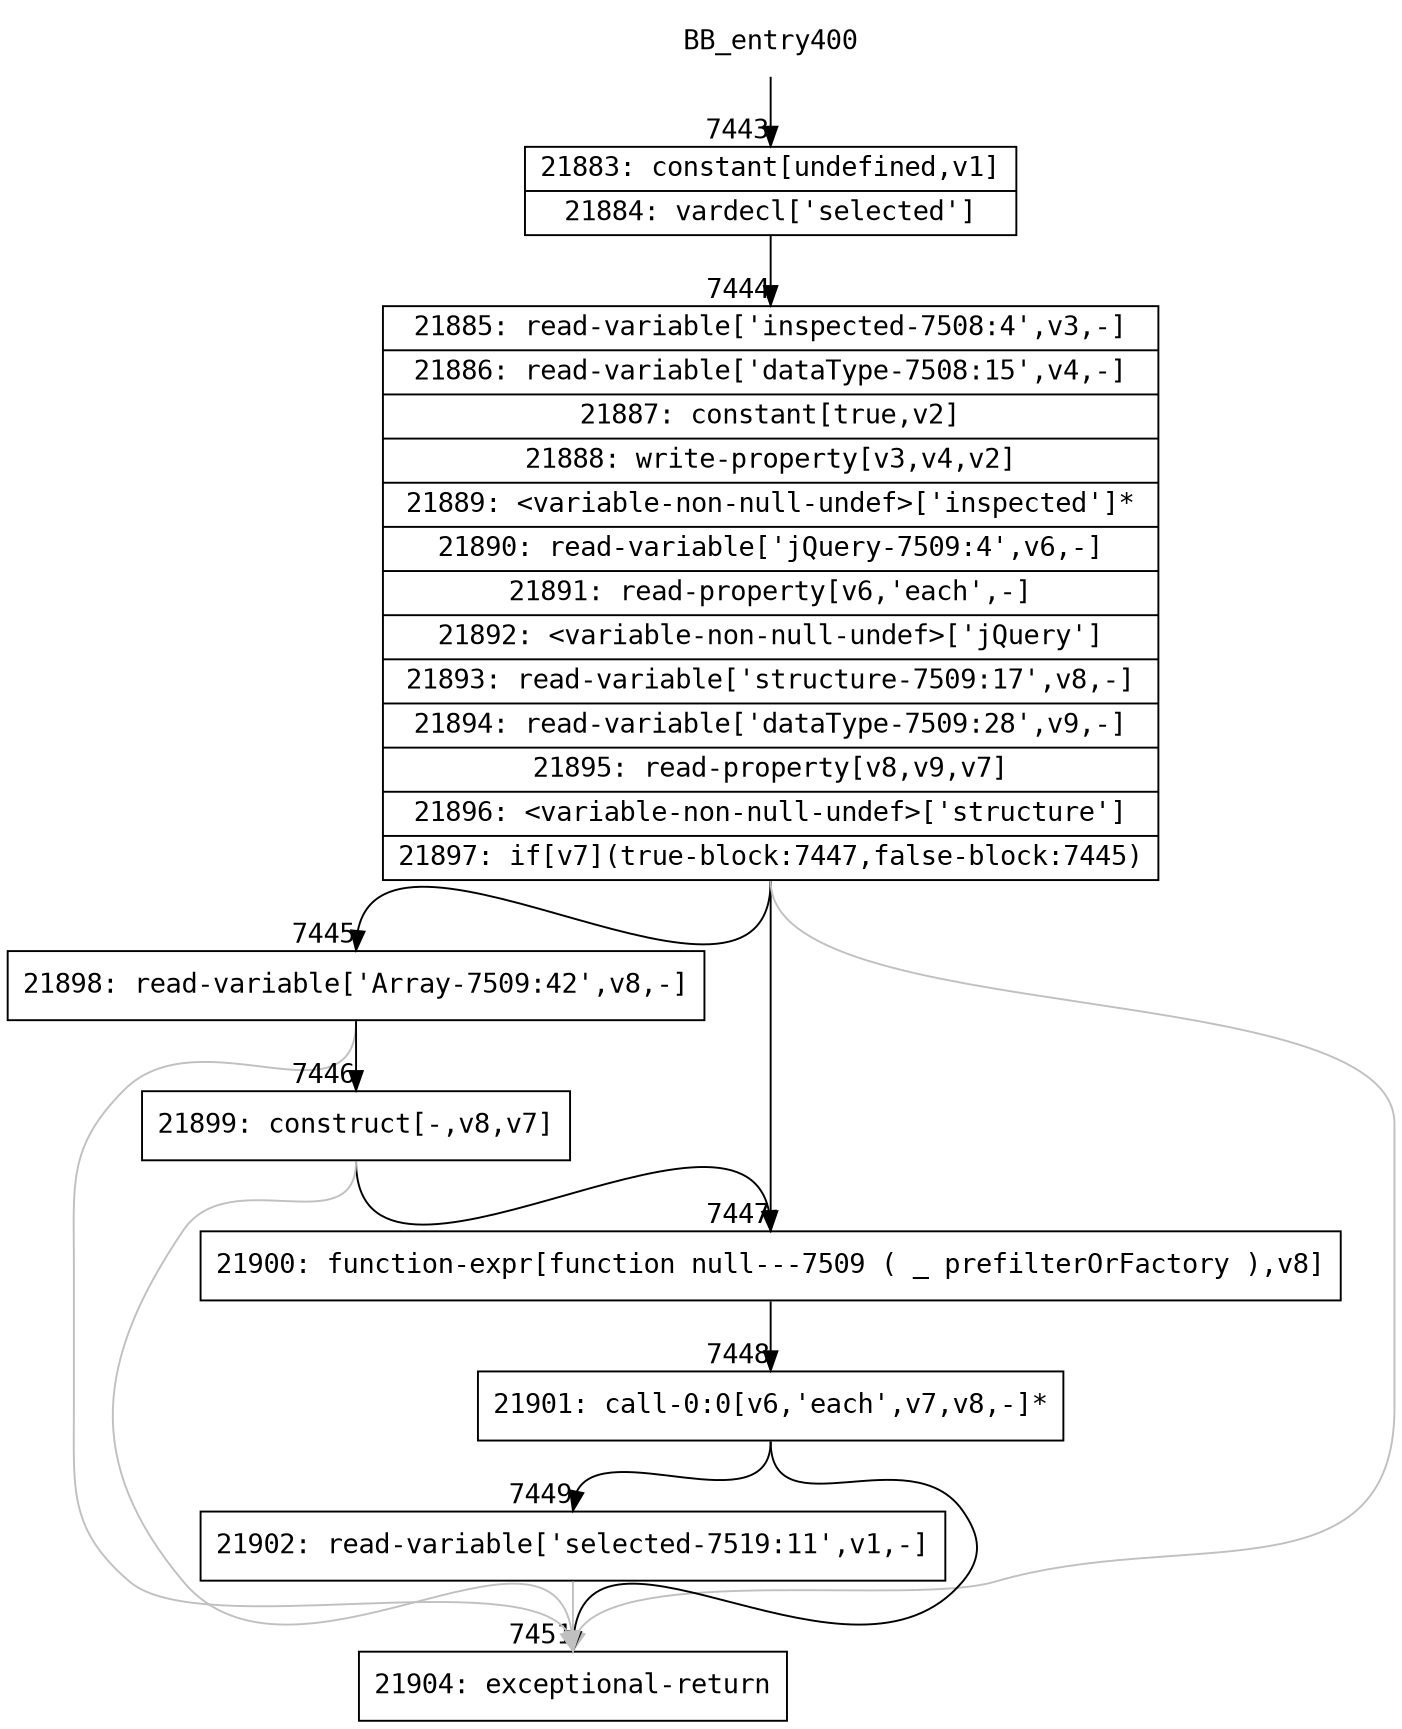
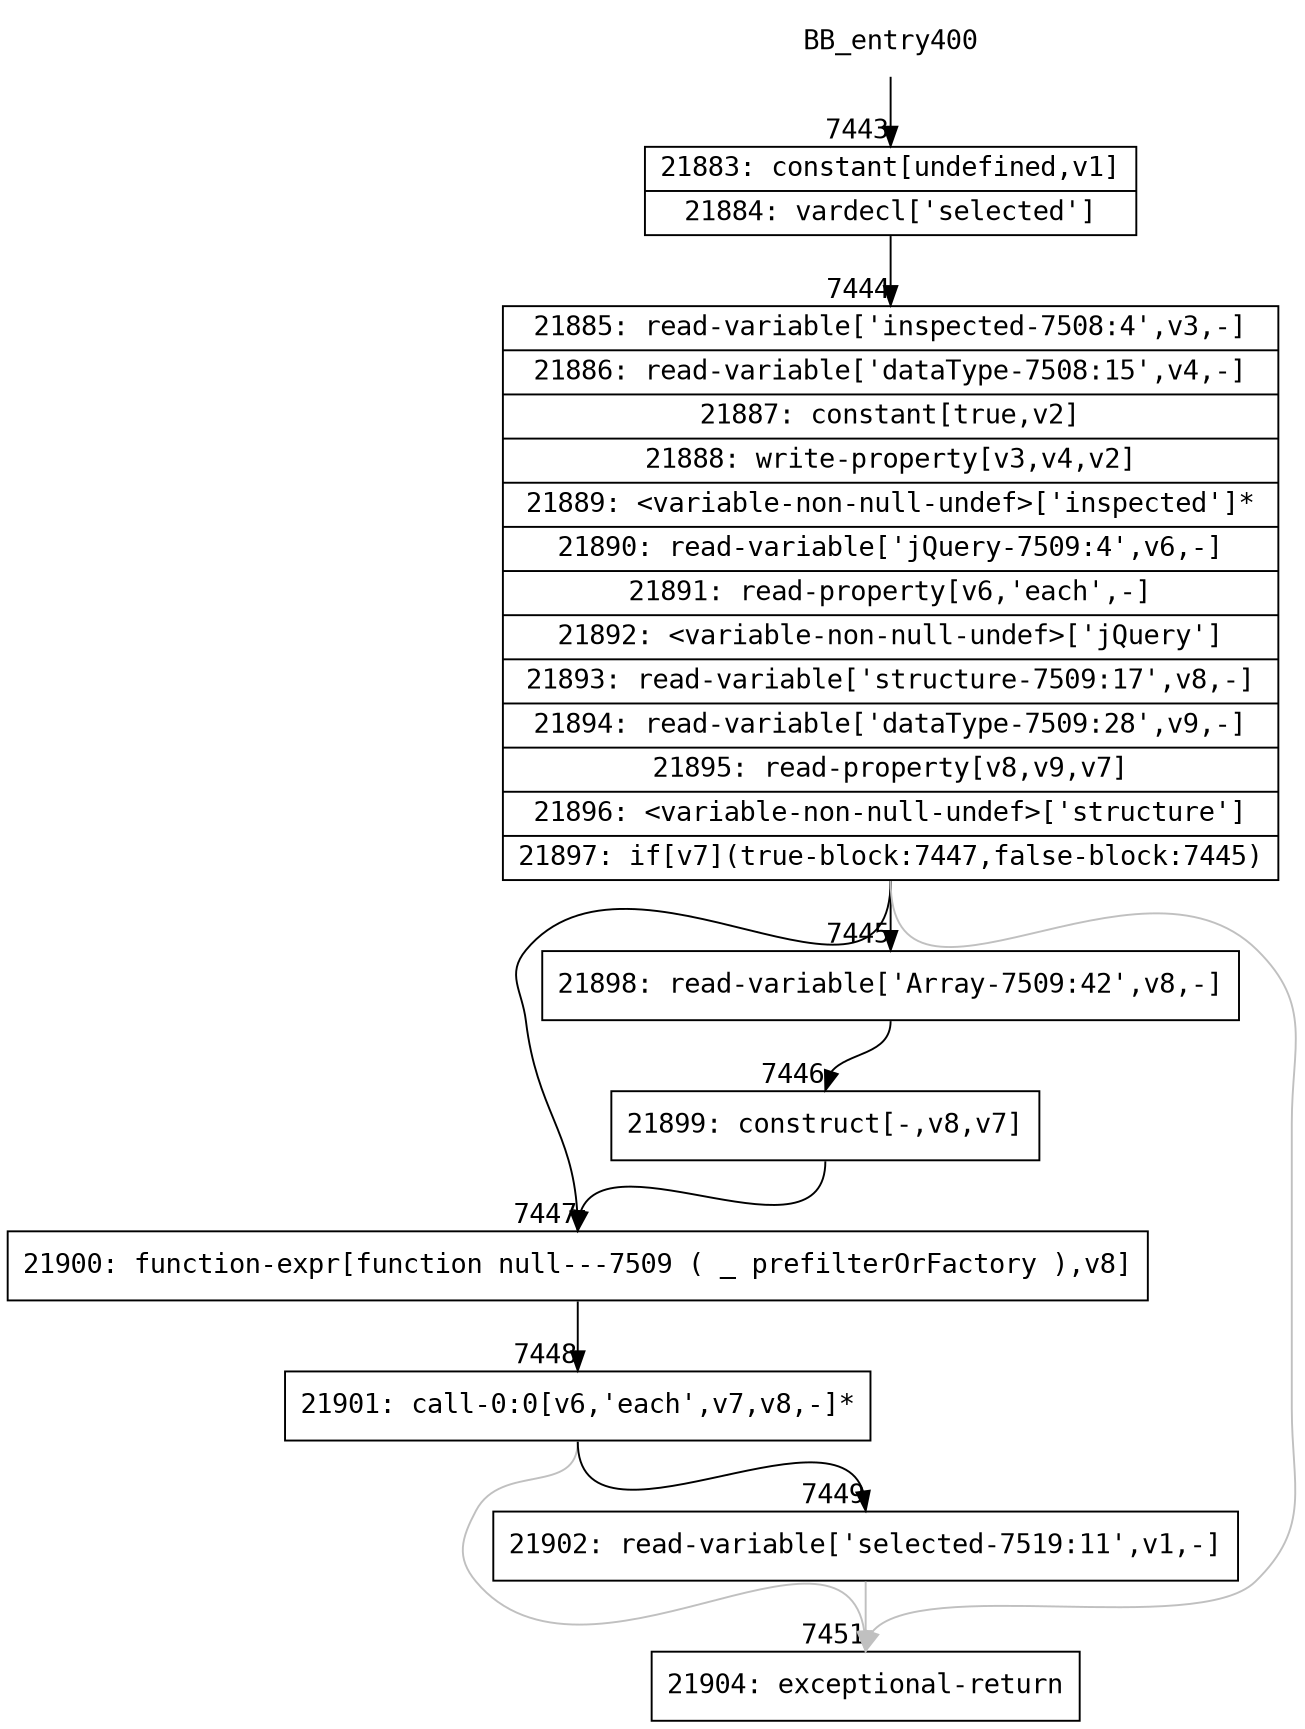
edge "21898: read-variable['Array-7509:42',v8,-]" -> "21904: exceptional-return": removed
edge "21899: construct[-,v8,v7]" -> "21904: exceptional-return": removed
edge "21901: call-0:0[v6,'each',v7,v8,-]*" -> "21904: exceptional-return": color black -> gray
